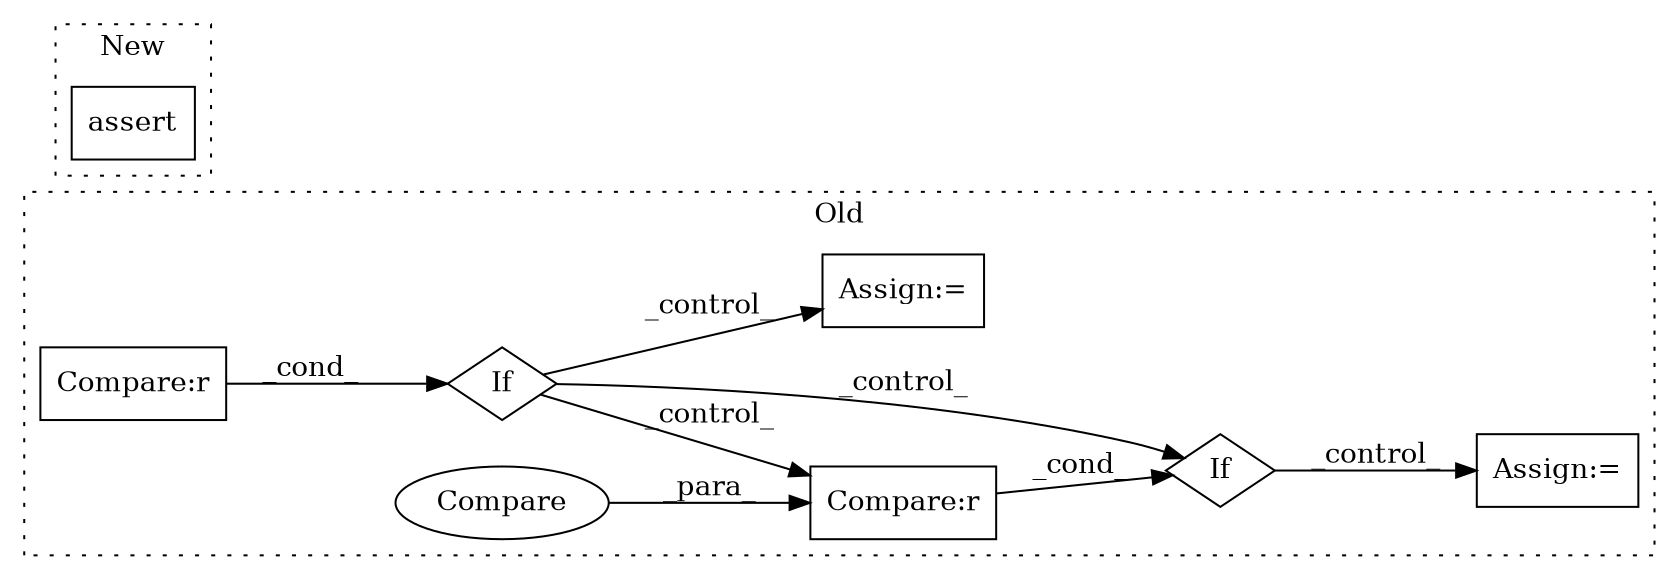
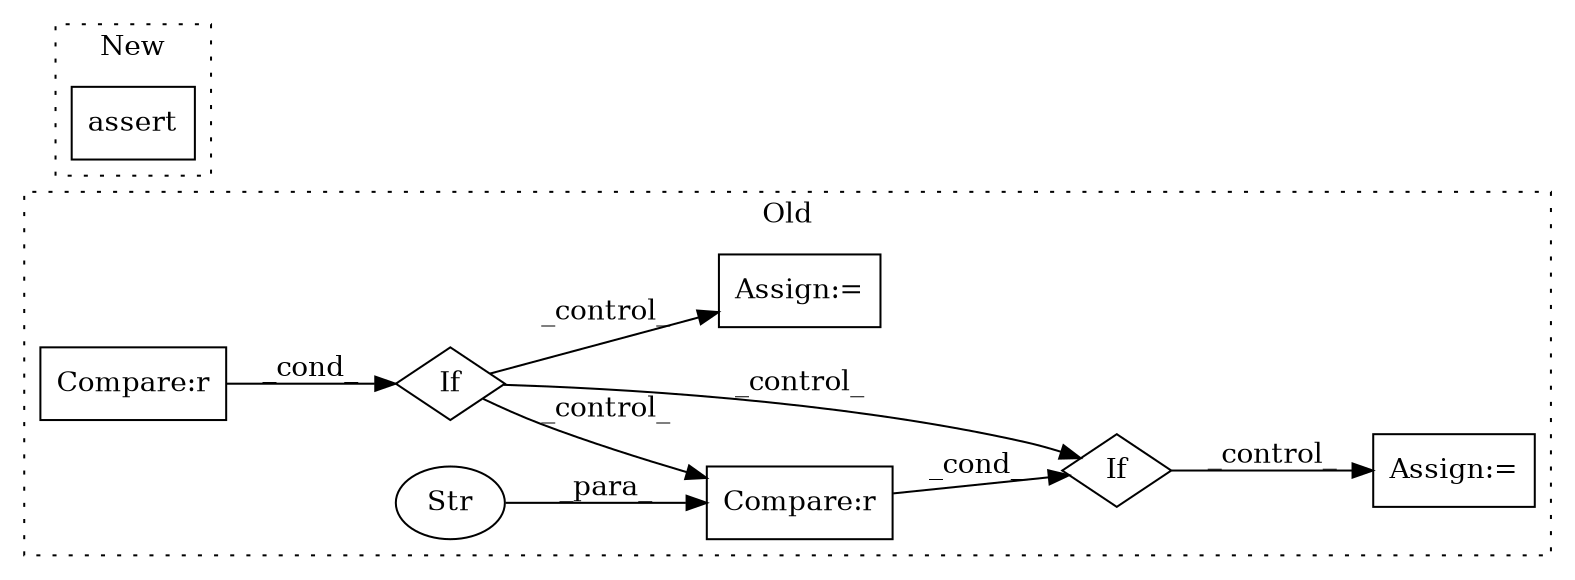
node "Compare": label "Compare" -> "Str"
